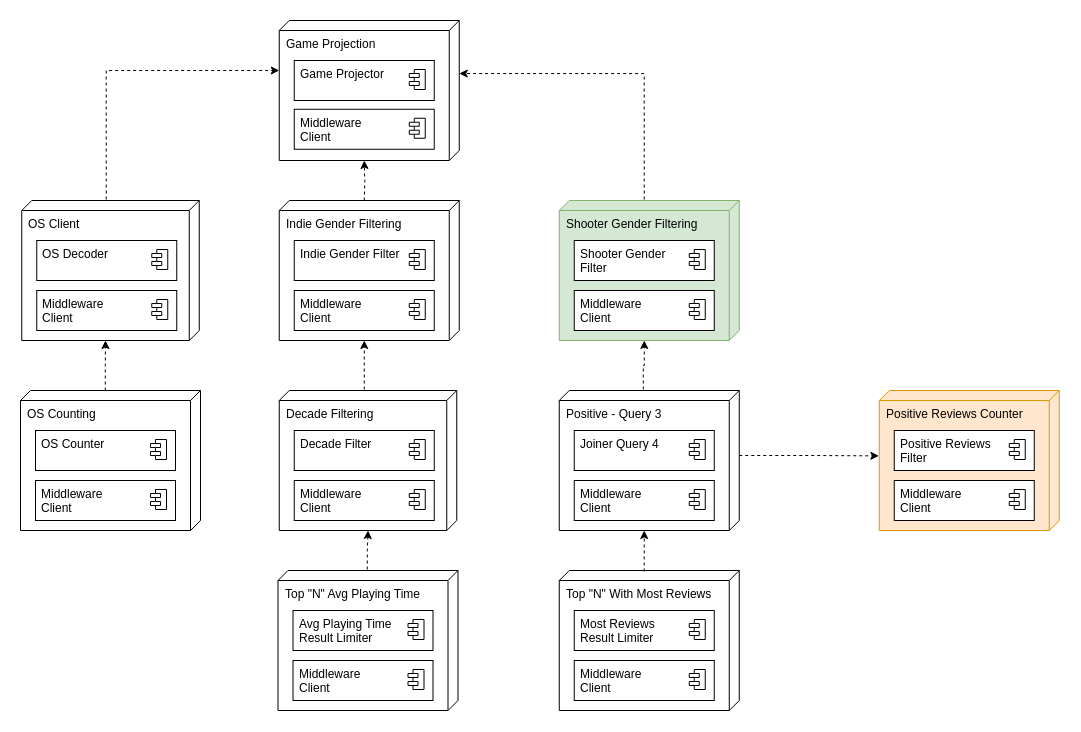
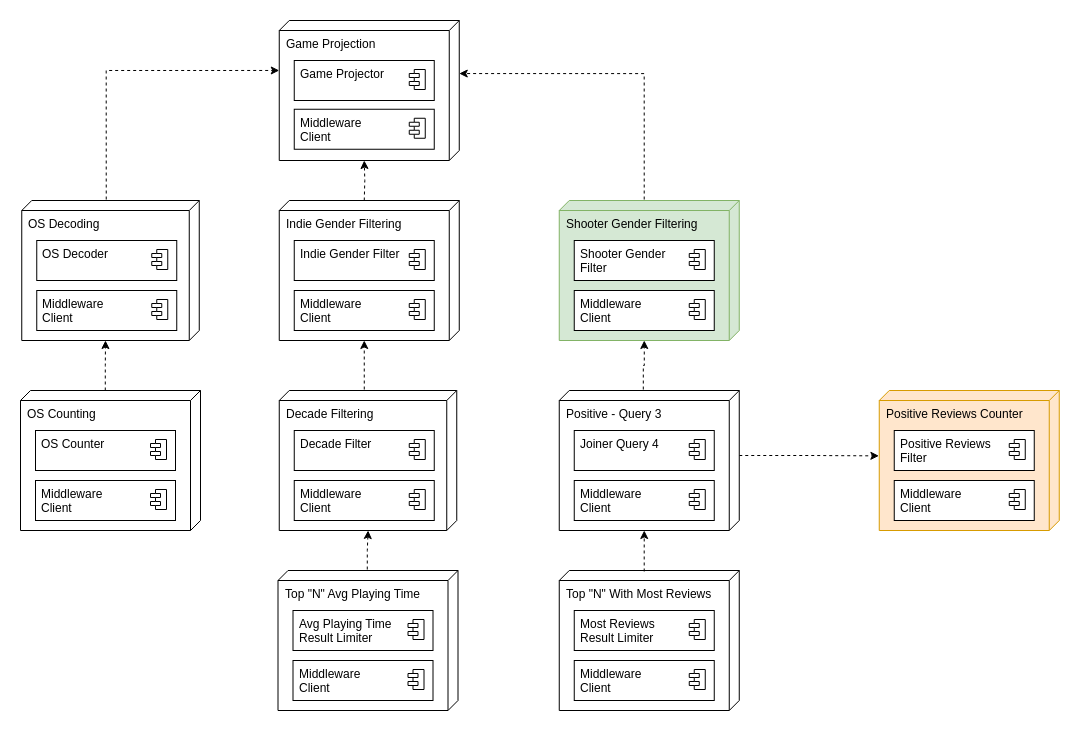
node "OS Client": label "OS Client" -> "OS Decoding"
